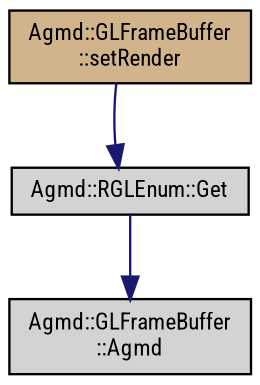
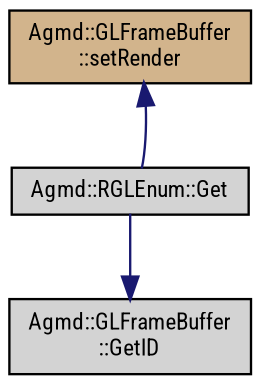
edge "Agmd::GLFrameBuffer ::setRender" -> "Agmd::RGLEnum::Get": reversed
node "Agmd::GLFrameBuffer ::Agmd": label "Agmd::GLFrameBuffer ::Agmd" -> "Agmd::GLFrameBuffer ::GetID"
